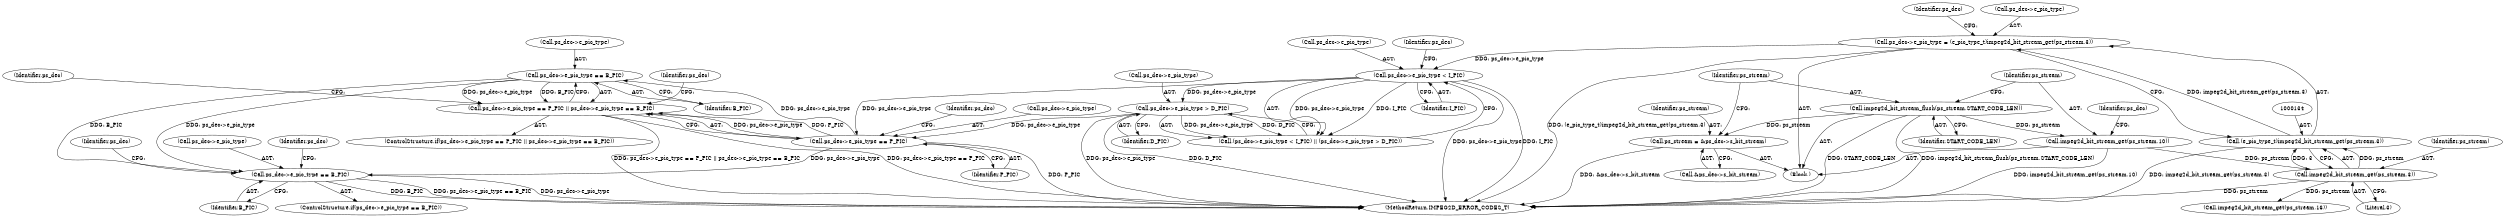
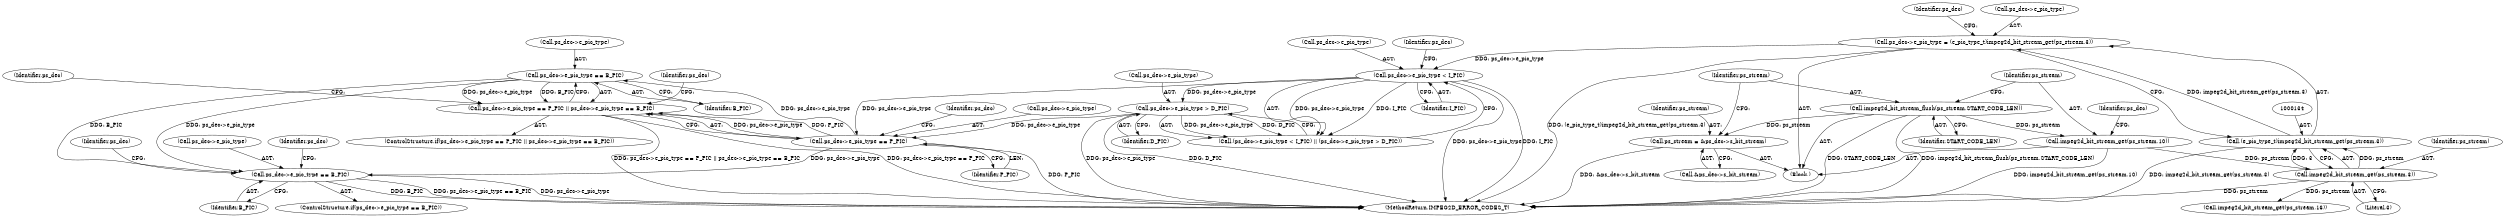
edge "(Identifier,P_PIC)" -> "(Call,ps_dec->e_pic_type == P_PIC)": label "AST: " -> "LEN: "
